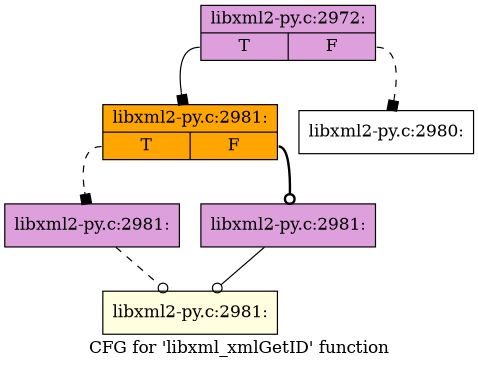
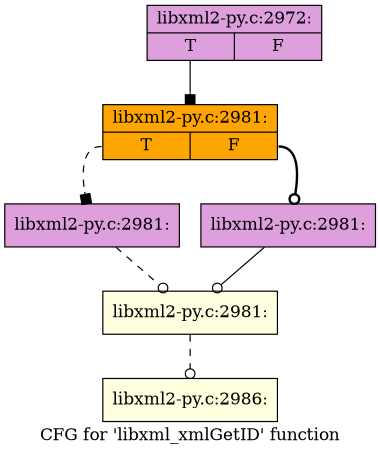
node "libxml2-py.c:2980:": removed
node "libxml2-py.c:2986:": added
